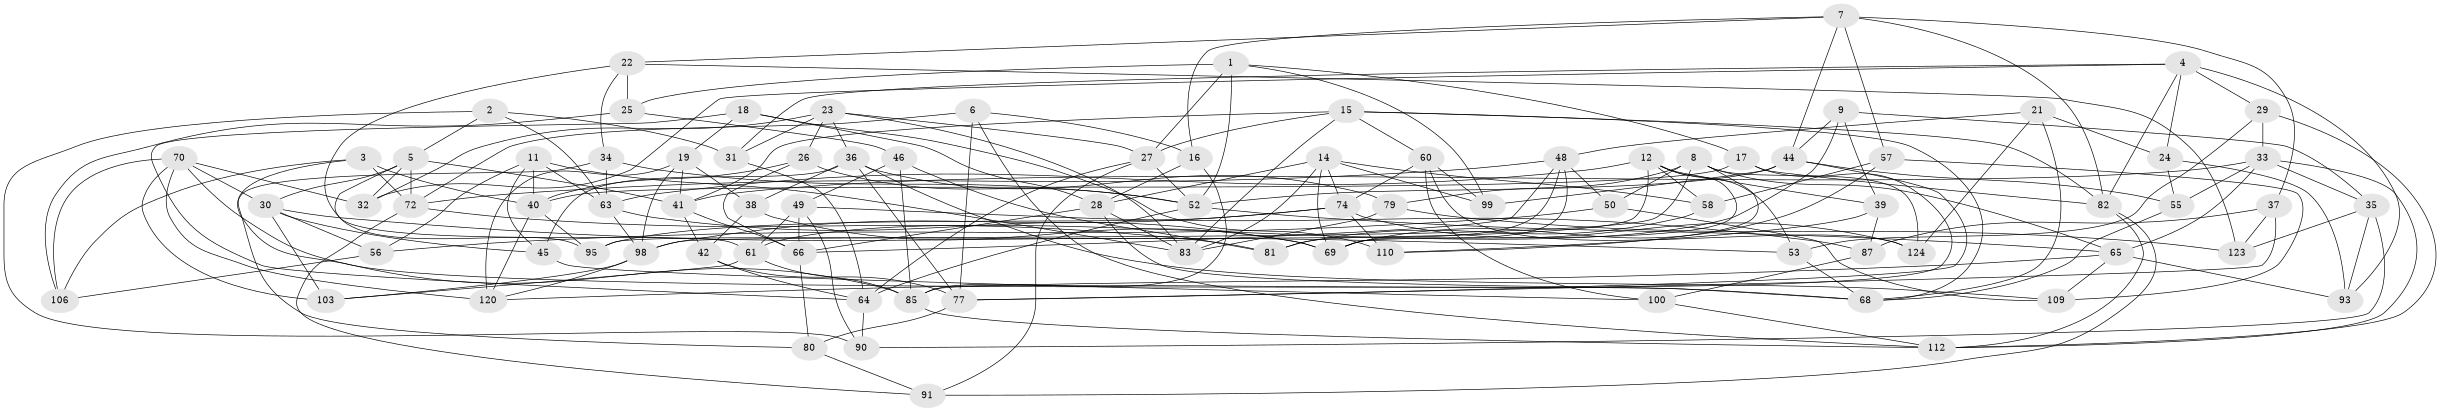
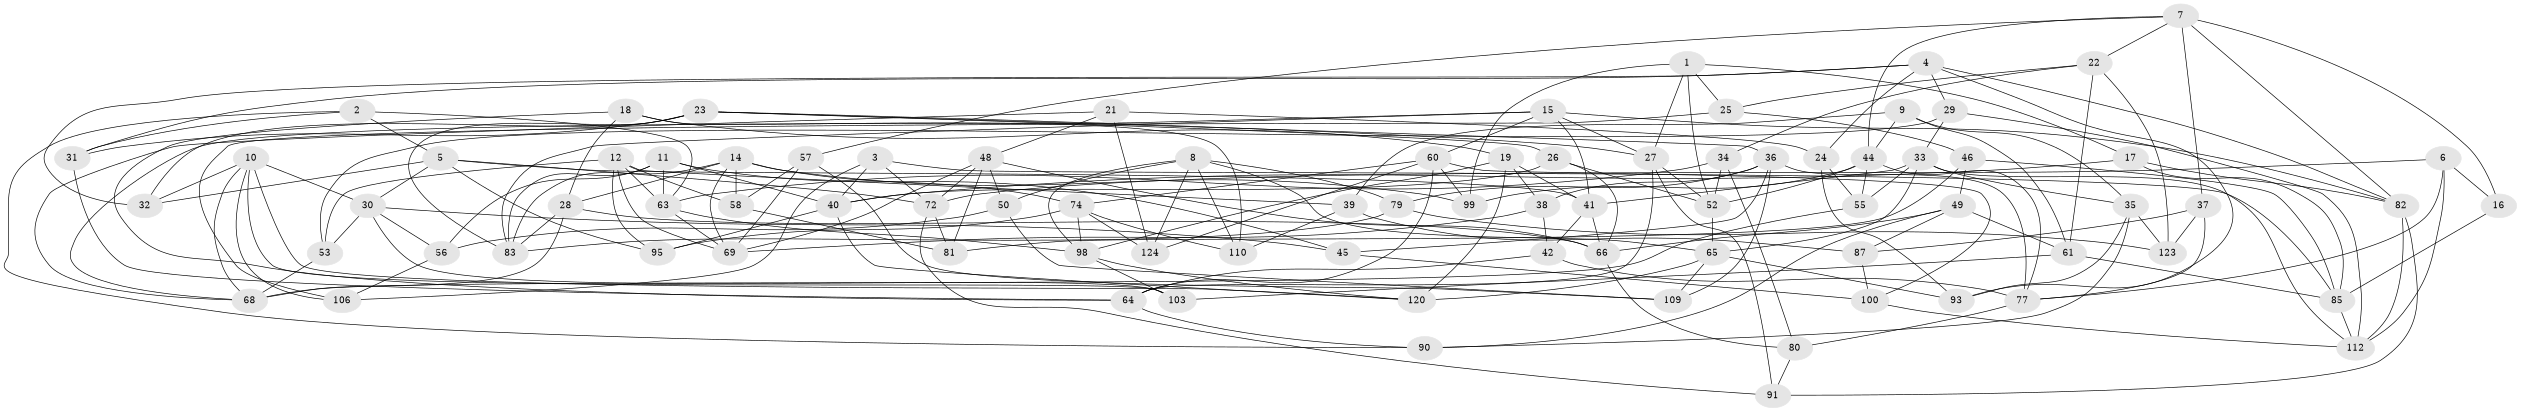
node "70": label "70" -> "10"
edge "16" -- "28": removed
edge "52" -- "64": now "60" -- "64"
